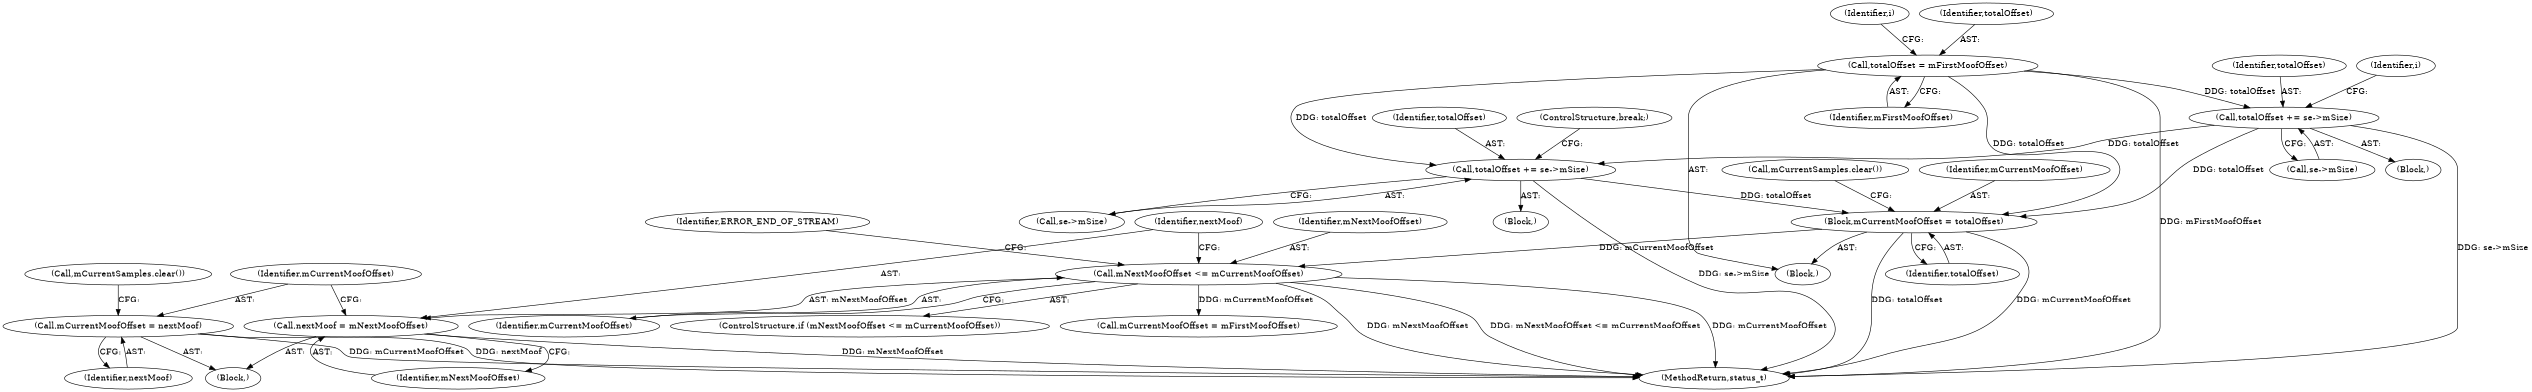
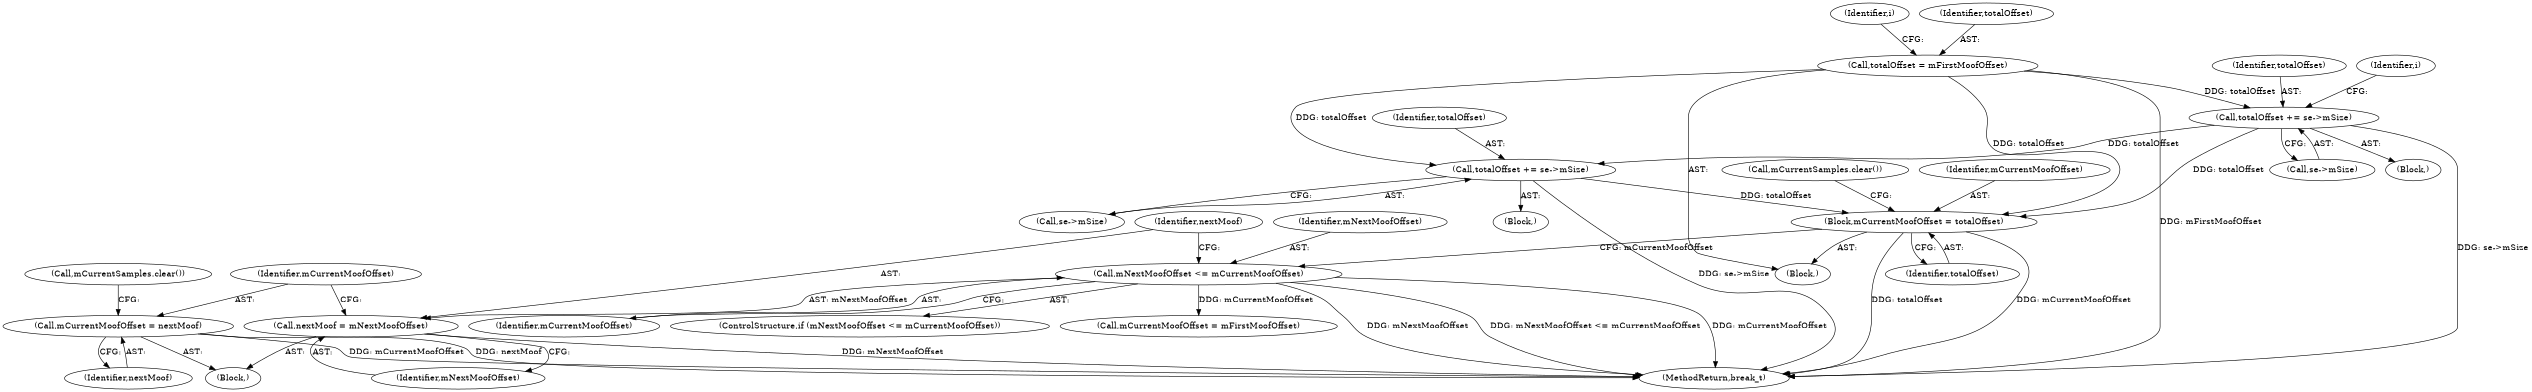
node "(ControlStructure,break;)": removed
node "(Identifier,mFirstMoofOffset)": removed
node "(Identifier,ERROR_END_OF_STREAM)": removed
edge "(Block,mCurrentMoofOffset = totalOffset)" -> "(Call,mNextMoofOffset <= mCurrentMoofOffset)": label "DDG: mCurrentMoofOffset" -> "CFG: mCurrentMoofOffset"
node "(MethodReturn,status_t)": label "(MethodReturn,status_t)" -> "(MethodReturn,break_t)"
